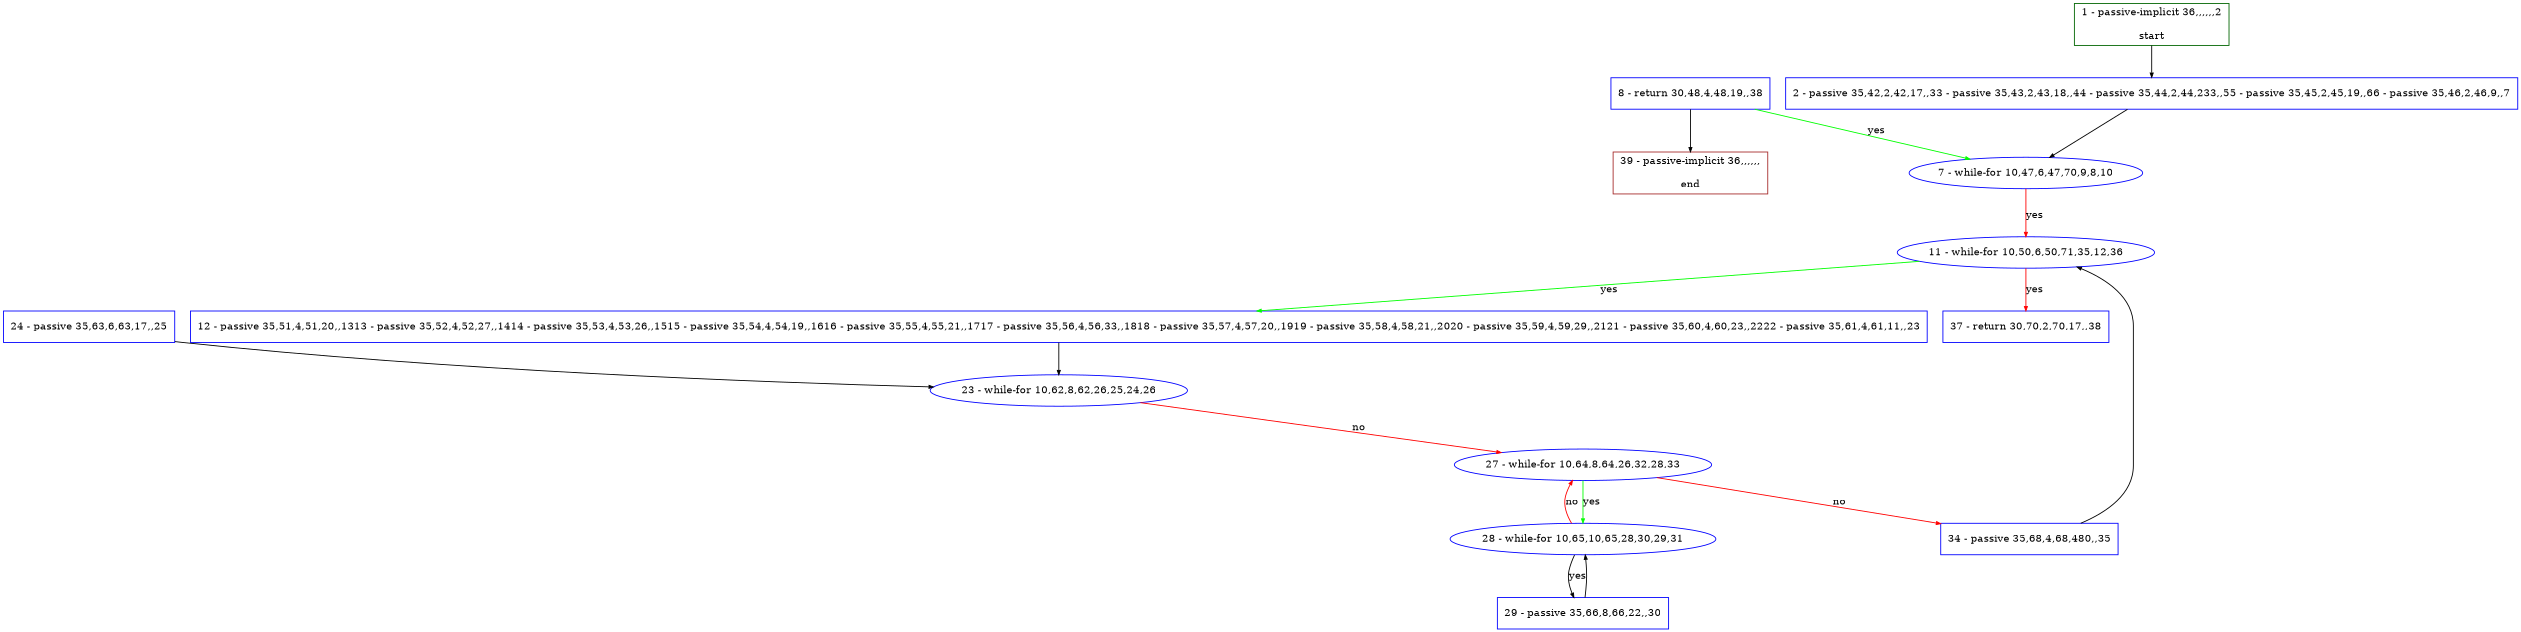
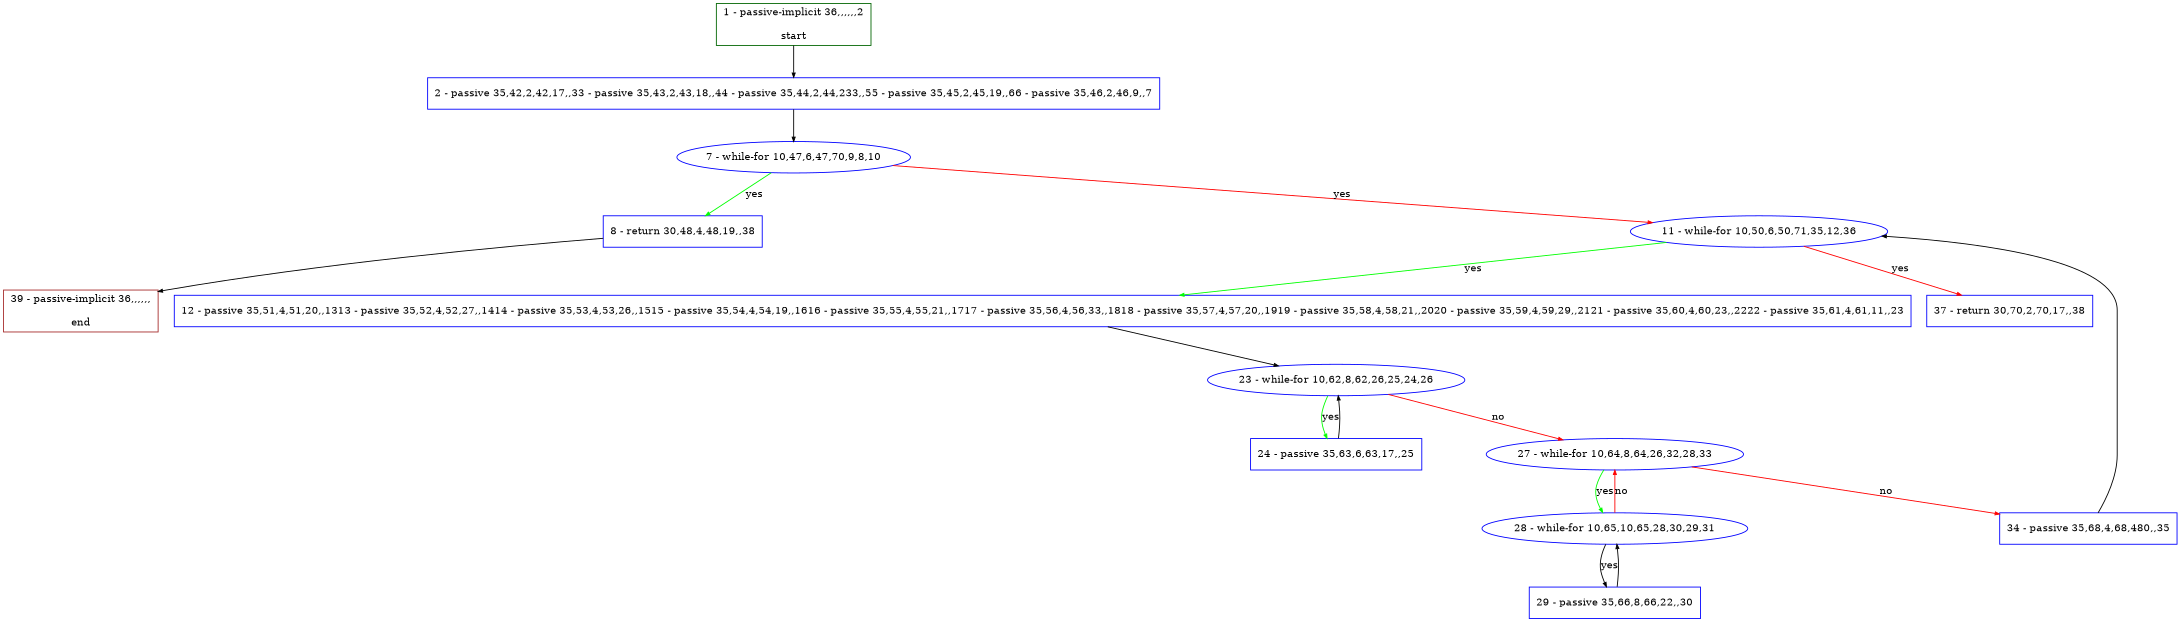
edge "8 - return 30,48,4,48,19,,38" -> "7 - while-for 10,47,6,47,70,9,8,10": reversed
edge "23 - while-for 10,62,8,62,26,25,24,26" -> "24 - passive 35,63,6,63,17,,25": added, label "yes"
